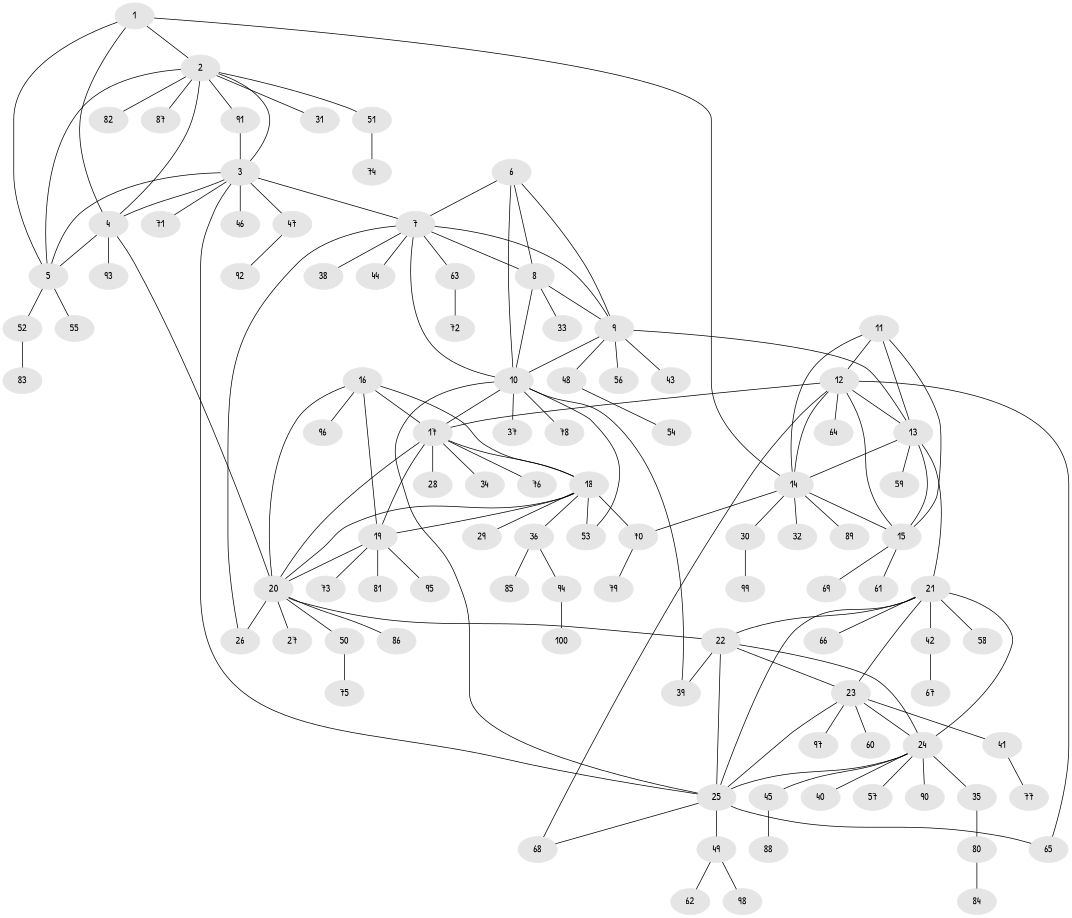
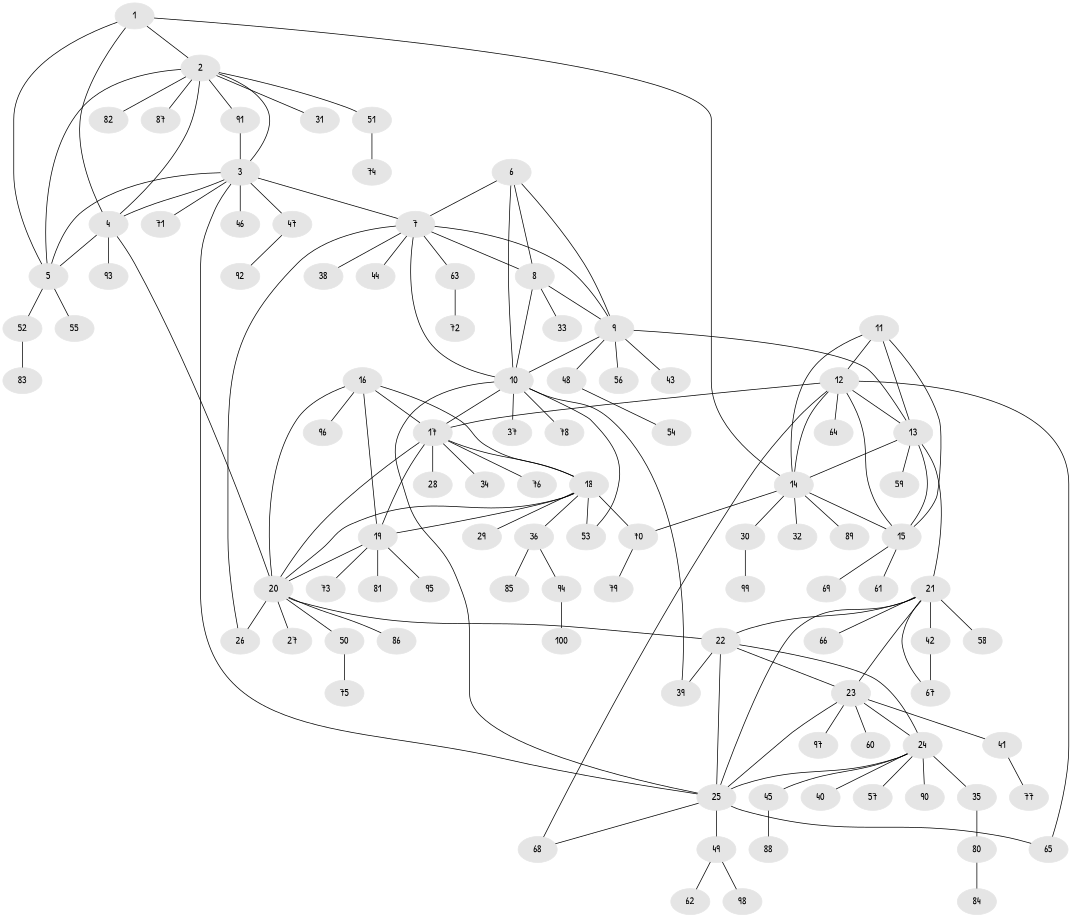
edge "21" -- "24": now "21" -- "67"
